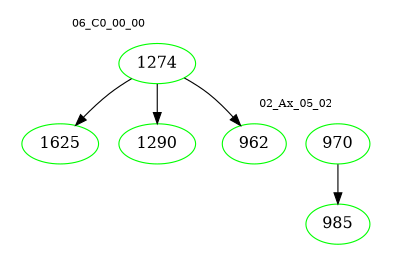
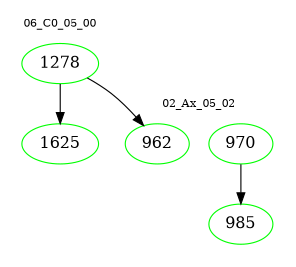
cluster "06_C0_00_00": label "06_C0_00_00" -> "06_C0_05_00"
node "1274": label "1274" -> "1278"
node "1290": removed
